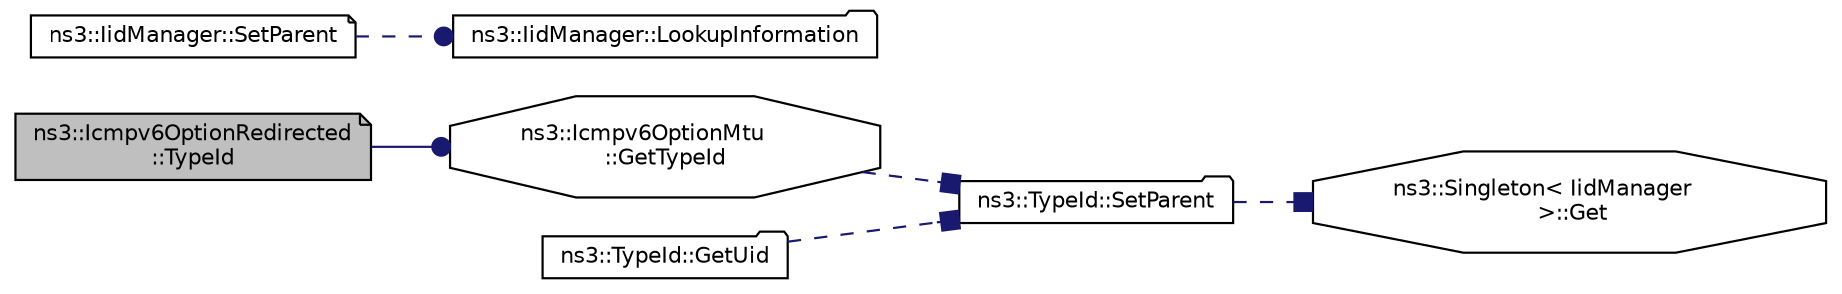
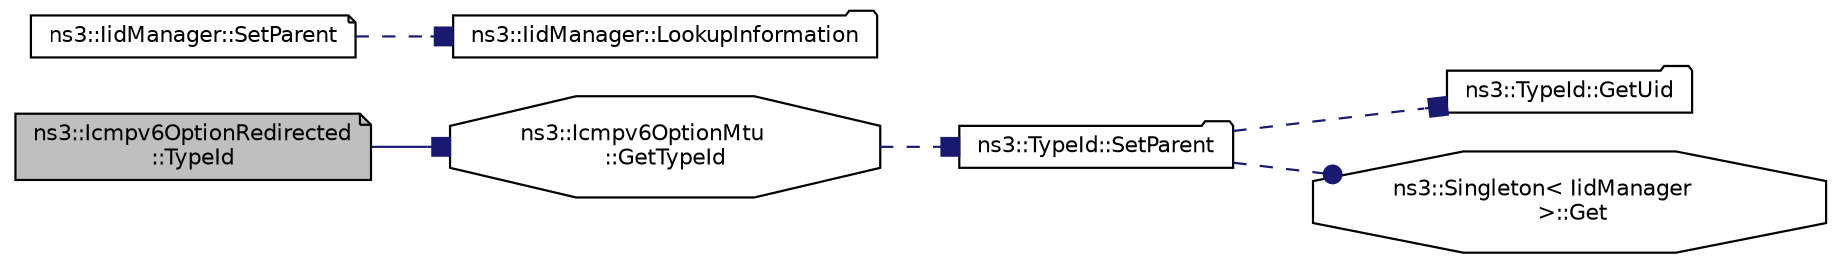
edge "ns3::IidManager::SetParent" -> "ns3::IidManager::LookupInformation": arrowhead dot -> box
edge "ns3::Icmpv6OptionRedirected ::TypeId" -> "ns3::Icmpv6OptionMtu ::GetTypeId": arrowhead dot -> box
edge "ns3::TypeId::SetParent" -> "ns3::Singleton< IidManager >::Get": arrowhead box -> dot
edge "ns3::TypeId::GetUid" -> "ns3::TypeId::SetParent": reversed
